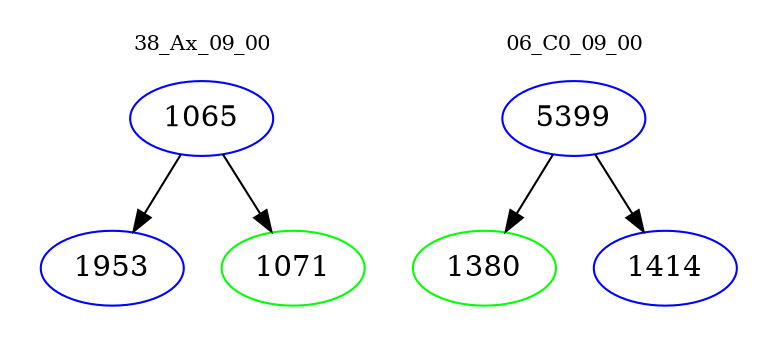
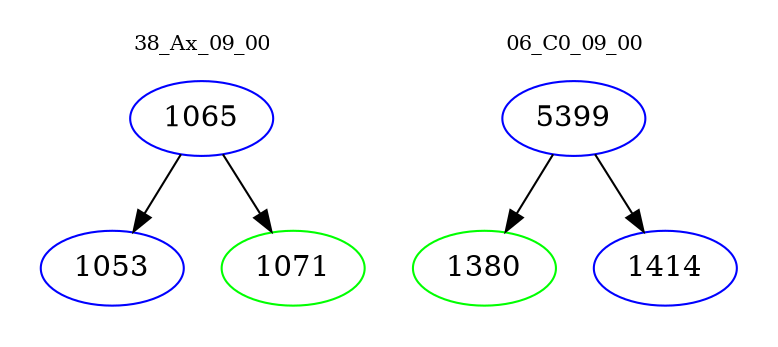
node "1953": label "1953" -> "1053"
